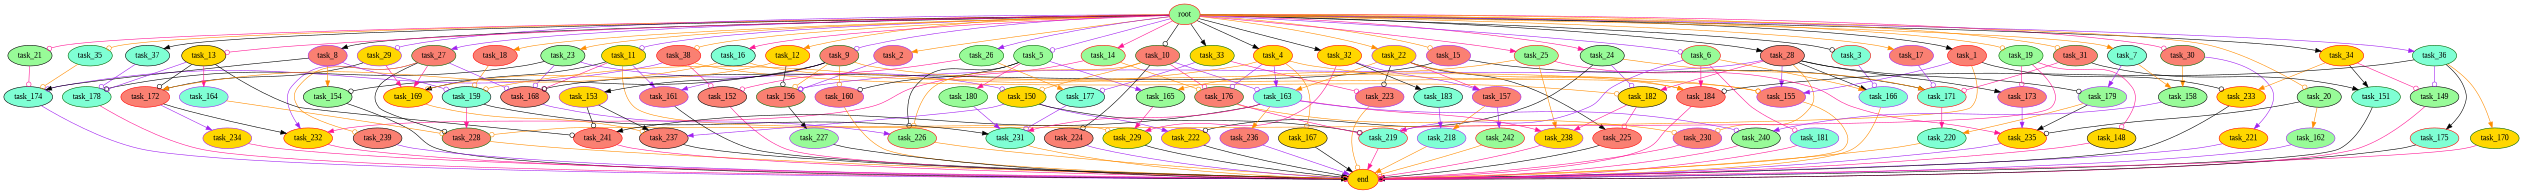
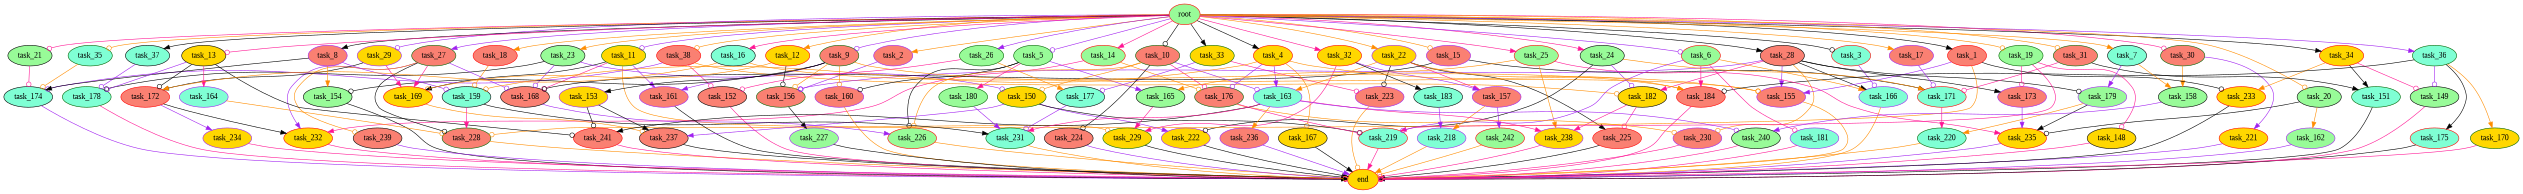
edge "root" -> "task_32": color black -> deeppink
